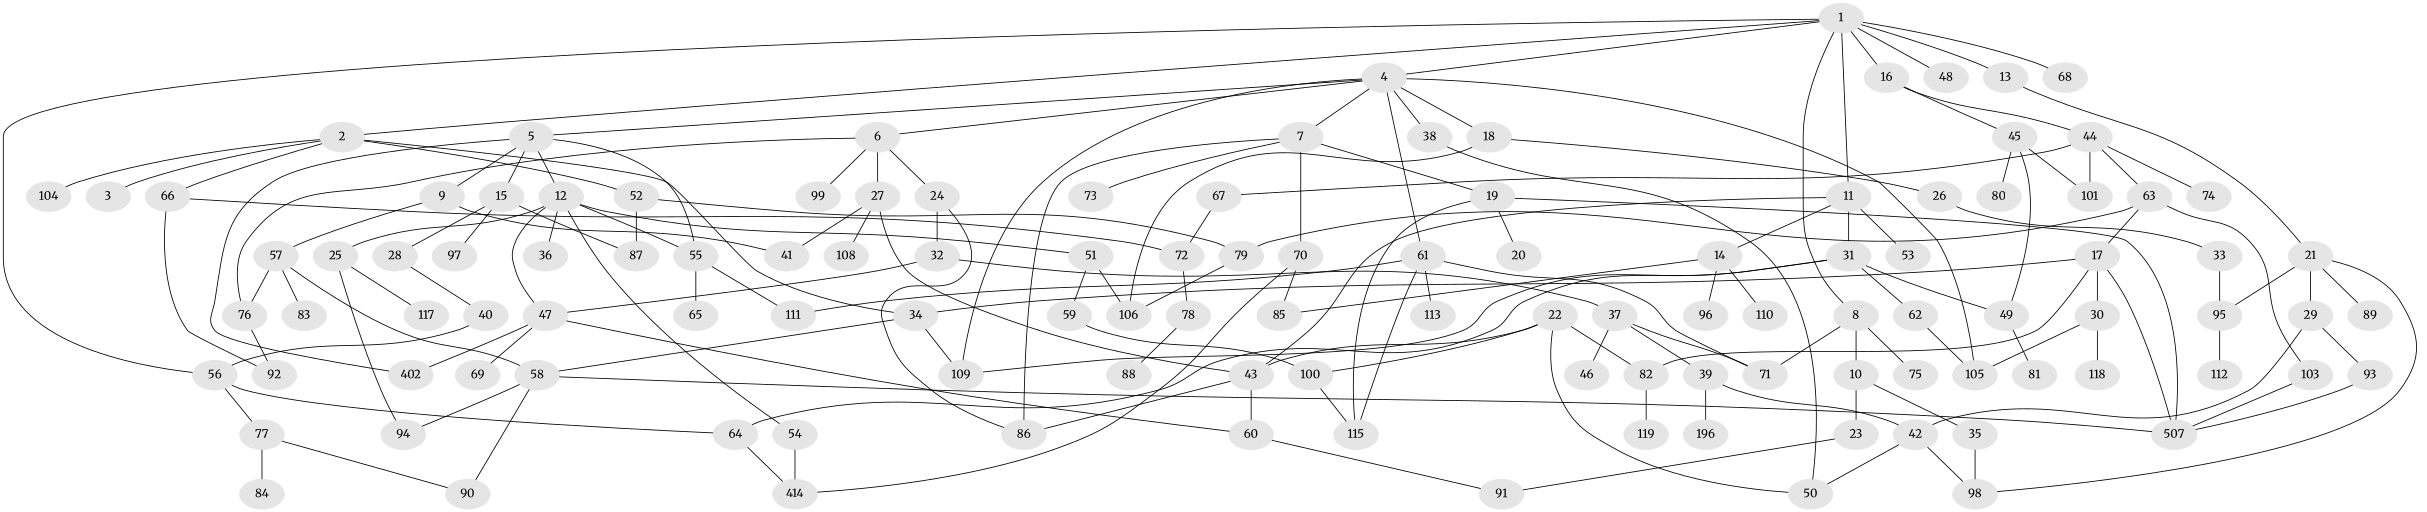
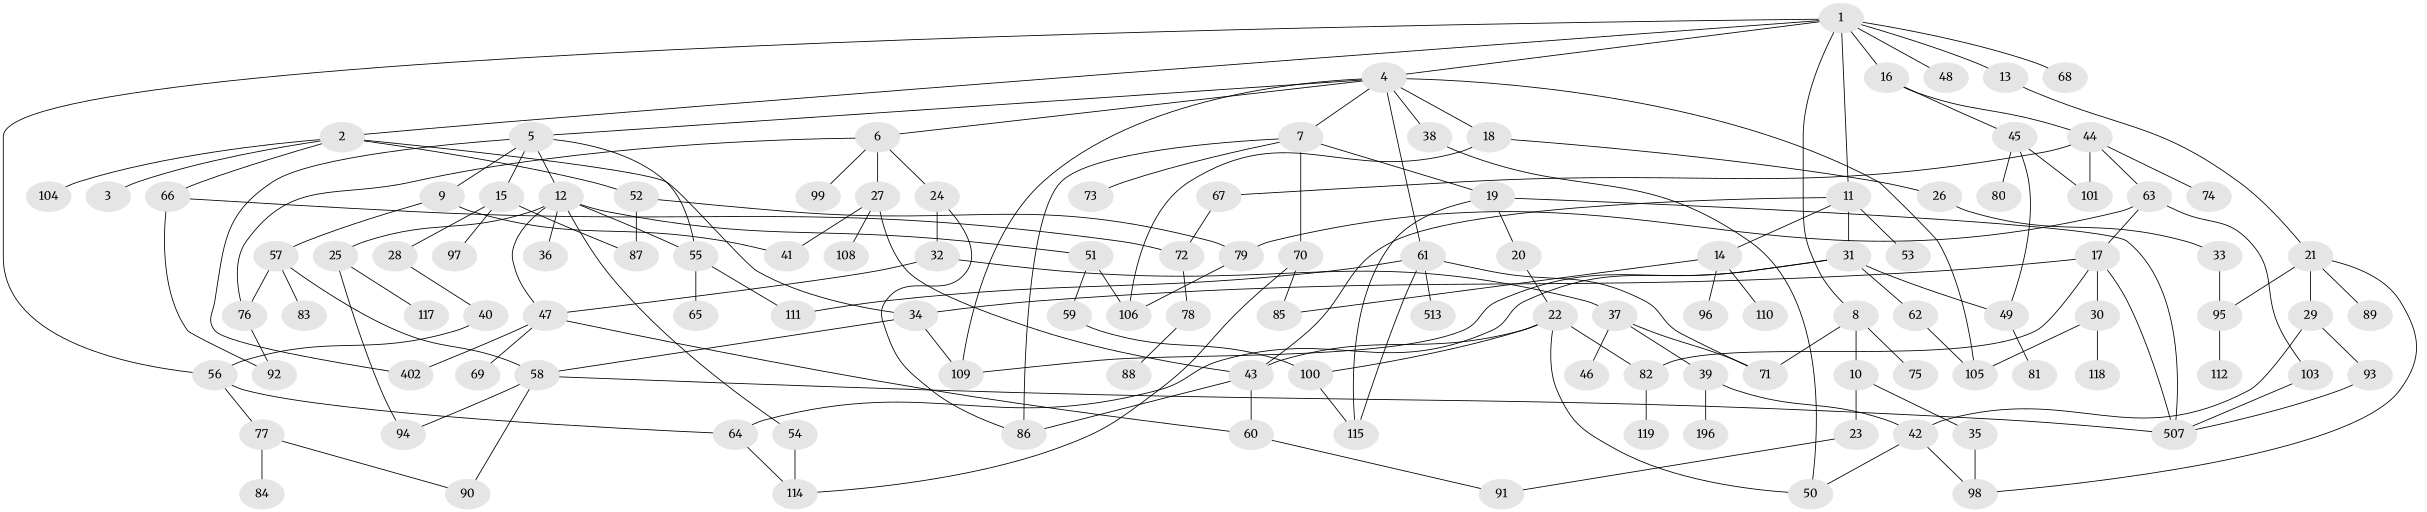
edge "20" -- "22": added
node "113": label "113" -> "513"
node "414": label "414" -> "114"
